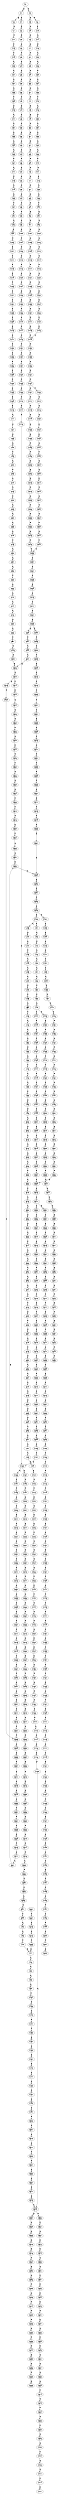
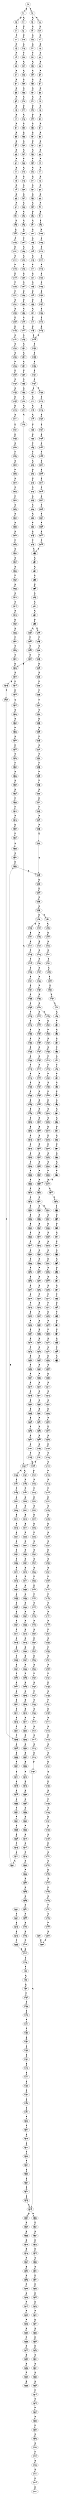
edge "S800" -> "S801": now "S800" -> "S802"
